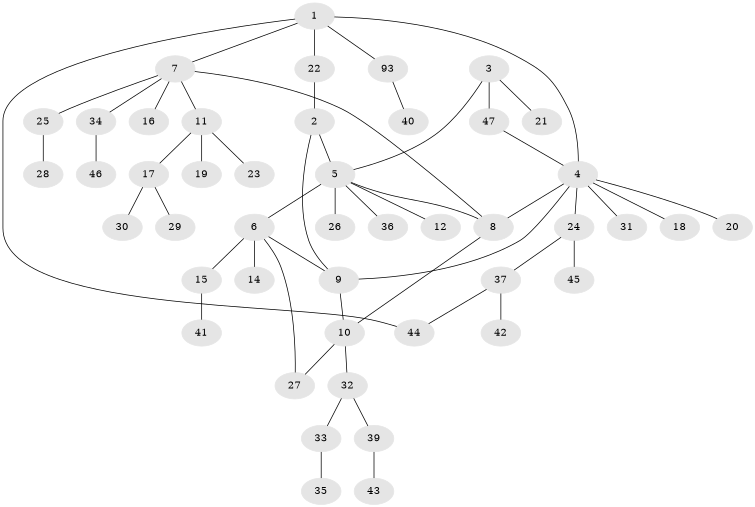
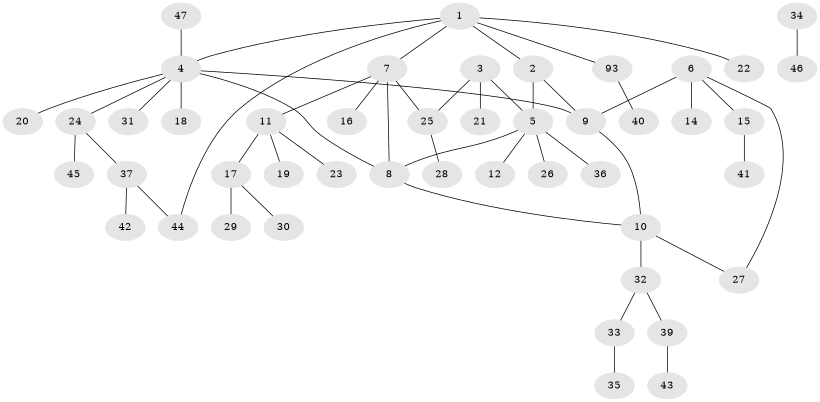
edge "22" -- "2": now "1" -- "2"
edge "7" -- "34": removed
edge "3" -- "47": now "3" -- "25"
edge "5" -- "6": removed
